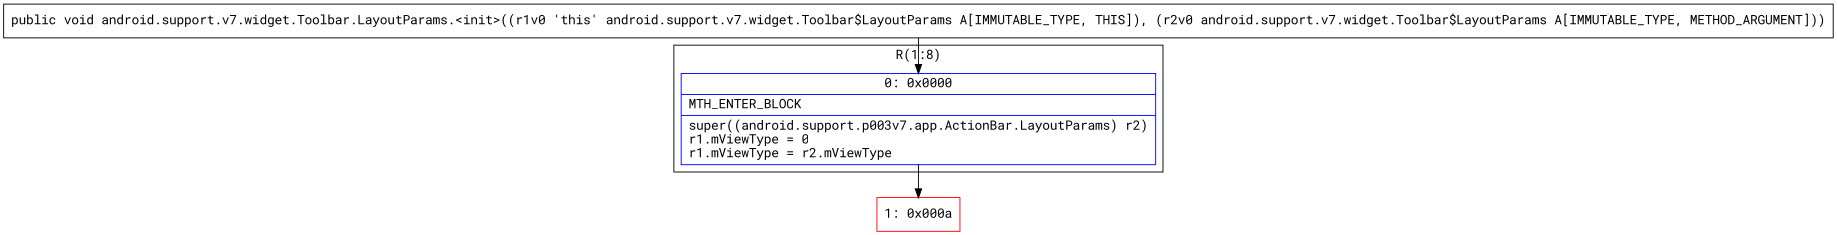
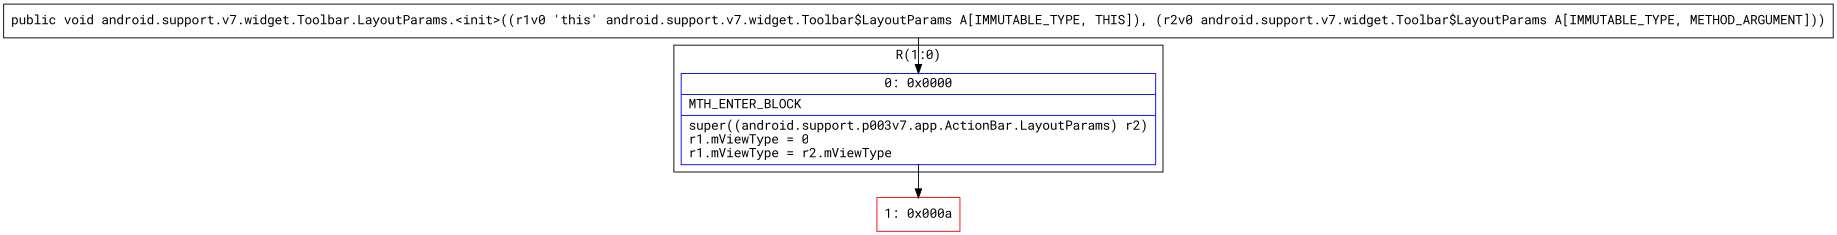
cluster "R(1:8)": label "R(1:8)" -> "R(1:0)"
